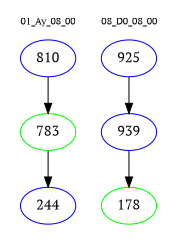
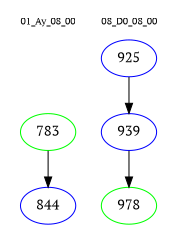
node "810": removed
node "244": label "244" -> "844"
node "178": label "178" -> "978"
